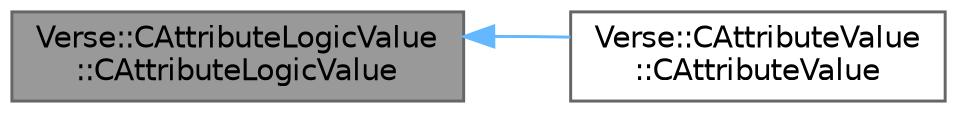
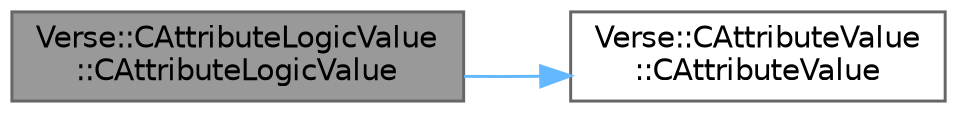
edge "Verse::CAttributeValue ::CAttributeValue" -> "Verse::CAttributeLogicValue ::CAttributeLogicValue": reversed
